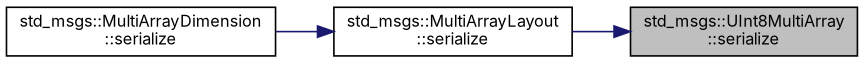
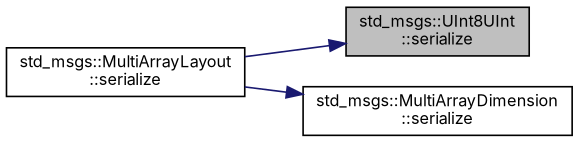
edge "std_msgs::MultiArrayDimension ::serialize" -> "std_msgs::MultiArrayLayout ::serialize": reversed
node "std_msgs::UInt8MultiArray ::serialize": label "std_msgs::UInt8MultiArray ::serialize" -> "std_msgs::UInt8UInt ::serialize"
